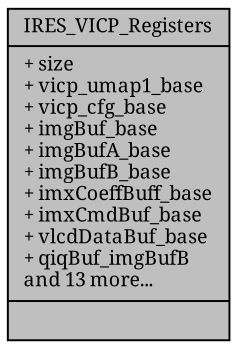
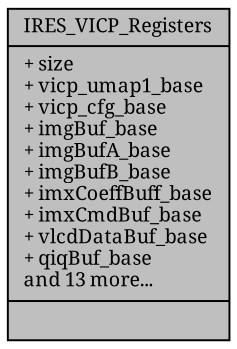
node "IRES_VICP_Registers": text "+ qiqBuf_imgBufB" -> "+ qiqBuf_base"
